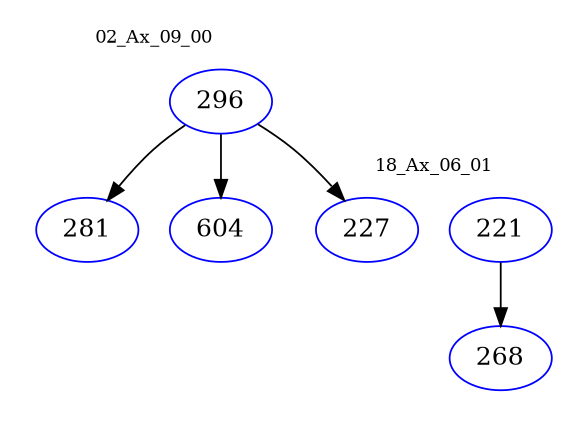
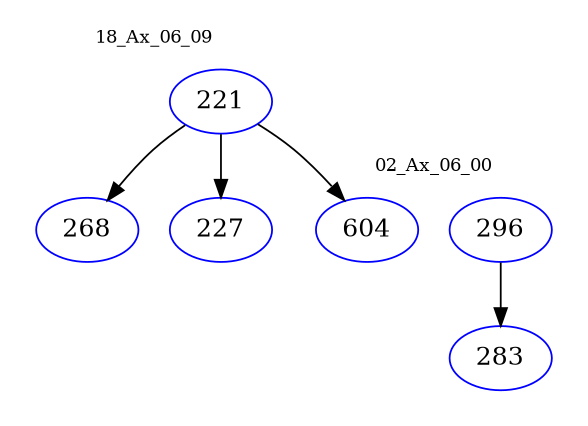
cluster "02_Ax_09_00": label "02_Ax_09_00" -> "02_Ax_06_00"
edge "296" -> "604": now "221" -> "604"
edge "296" -> "227": now "221" -> "227"
cluster "18_Ax_06_01": label "18_Ax_06_01" -> "18_Ax_06_09"
node "281": label "281" -> "283"
